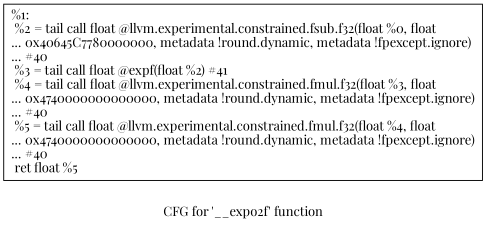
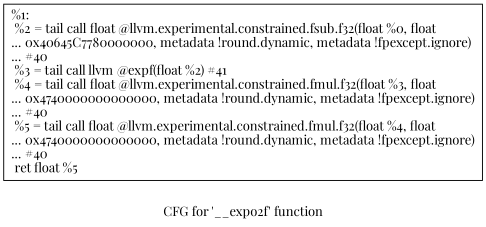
node "%1:": text "%3 = tail call float @expf(float %2) #41" -> "%3 = tail call llvm @expf(float %2) #41"
